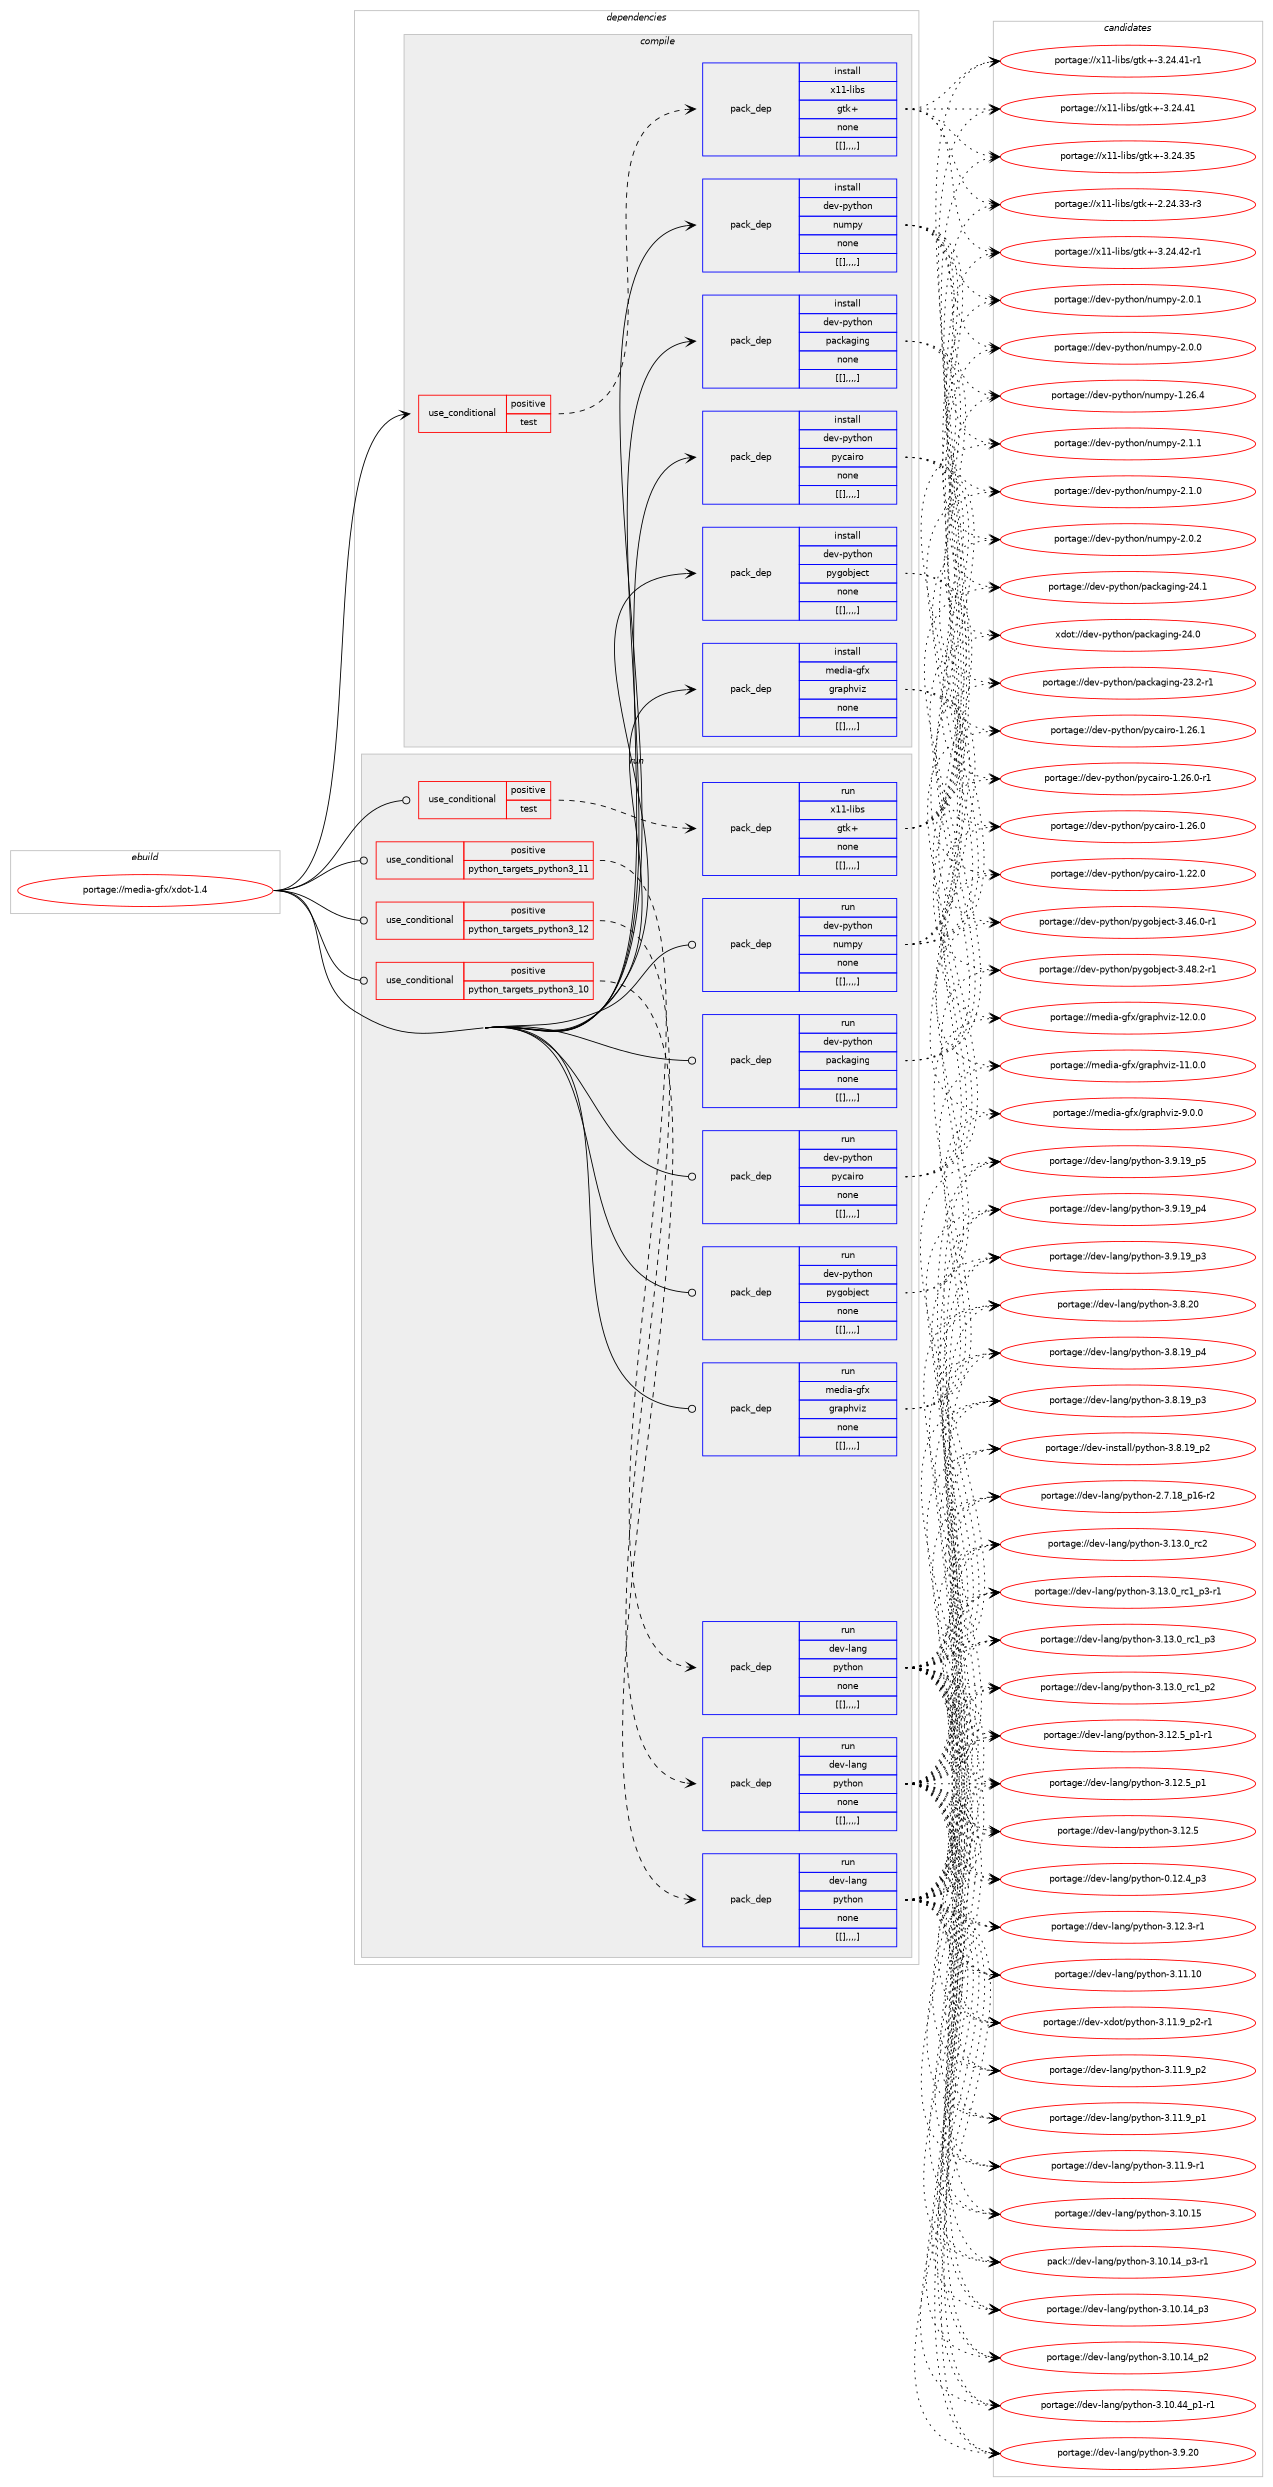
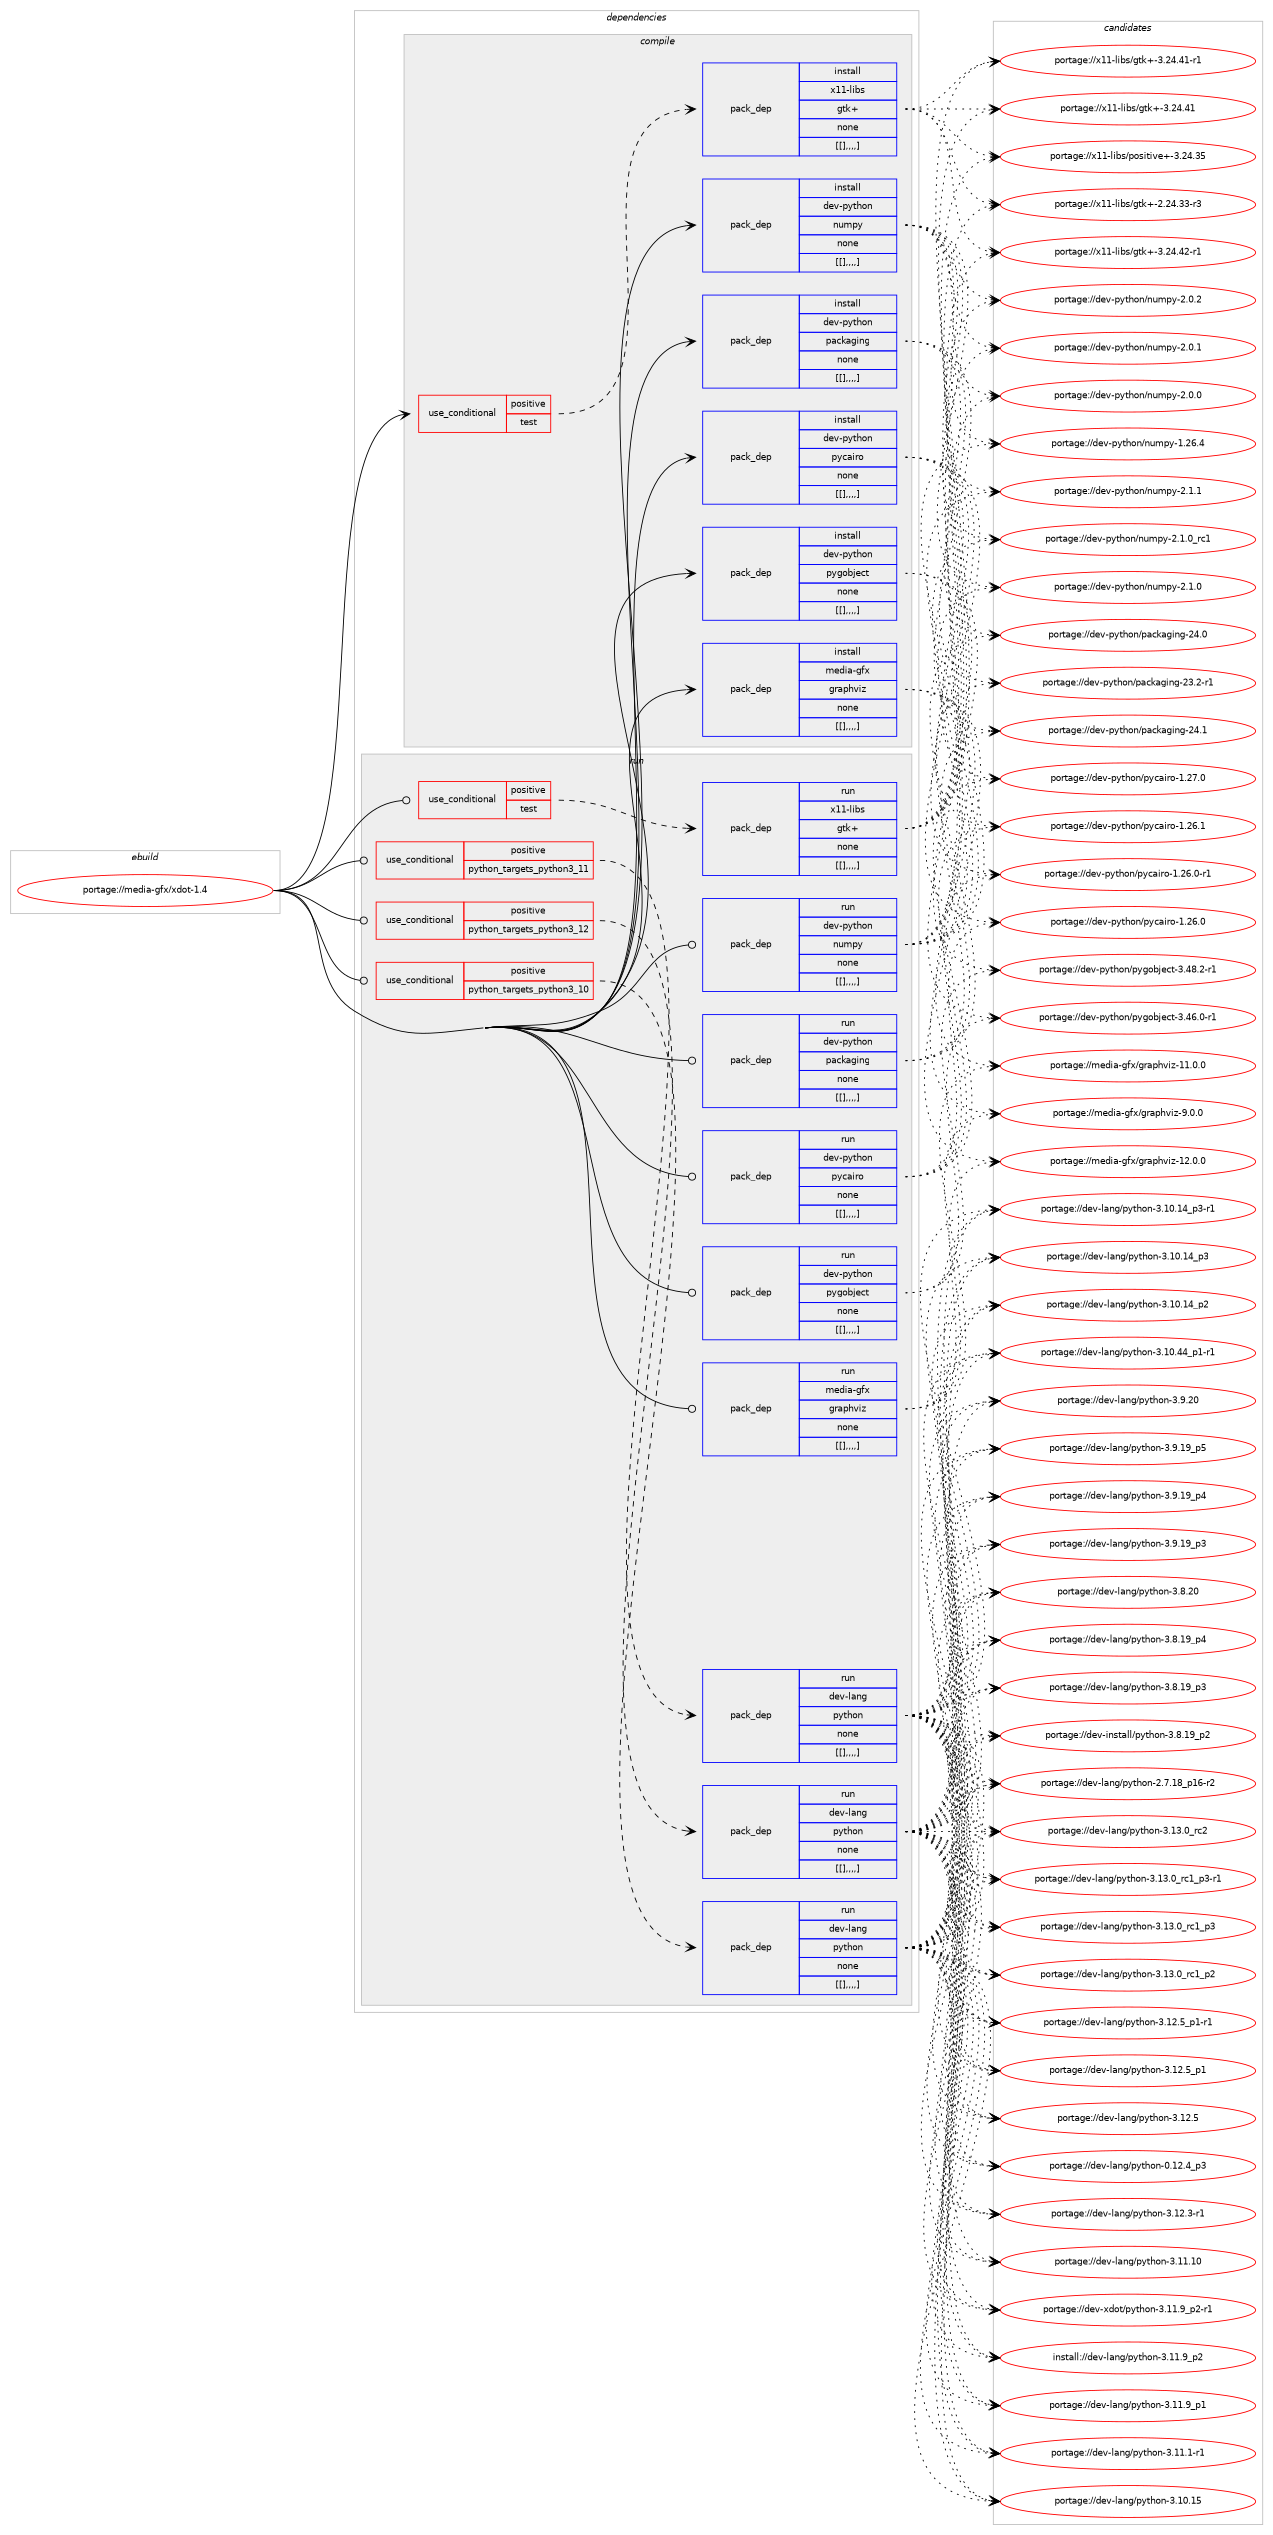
node "portage://x11-libs/gtk+-3.24.35": label "portage://x11-libs/gtk+-3.24.35" -> "portage://x11-libs/positive+-3.24.35"
node "portage://dev-python/numpy-2.1.0_rc1": added
node "xdot://dev-python/packaging-24.0": label "xdot://dev-python/packaging-24.0" -> "portage://dev-python/packaging-24.0"
node "portage://dev-python/pycairo-1.22.0": label "portage://dev-python/pycairo-1.22.0" -> "portage://dev-python/pycairo-1.27.0"
node "portage://dev-lang/python-3.11.9_p2": label "portage://dev-lang/python-3.11.9_p2" -> "install://dev-lang/python-3.11.9_p2"
node "portage://dev-lang/python-3.11.9-r1": label "portage://dev-lang/python-3.11.9-r1" -> "portage://dev-lang/python-3.11.1-r1"
node "pack://dev-lang/python-3.10.14_p3-r1": label "pack://dev-lang/python-3.10.14_p3-r1" -> "portage://dev-lang/python-3.10.14_p3-r1"
